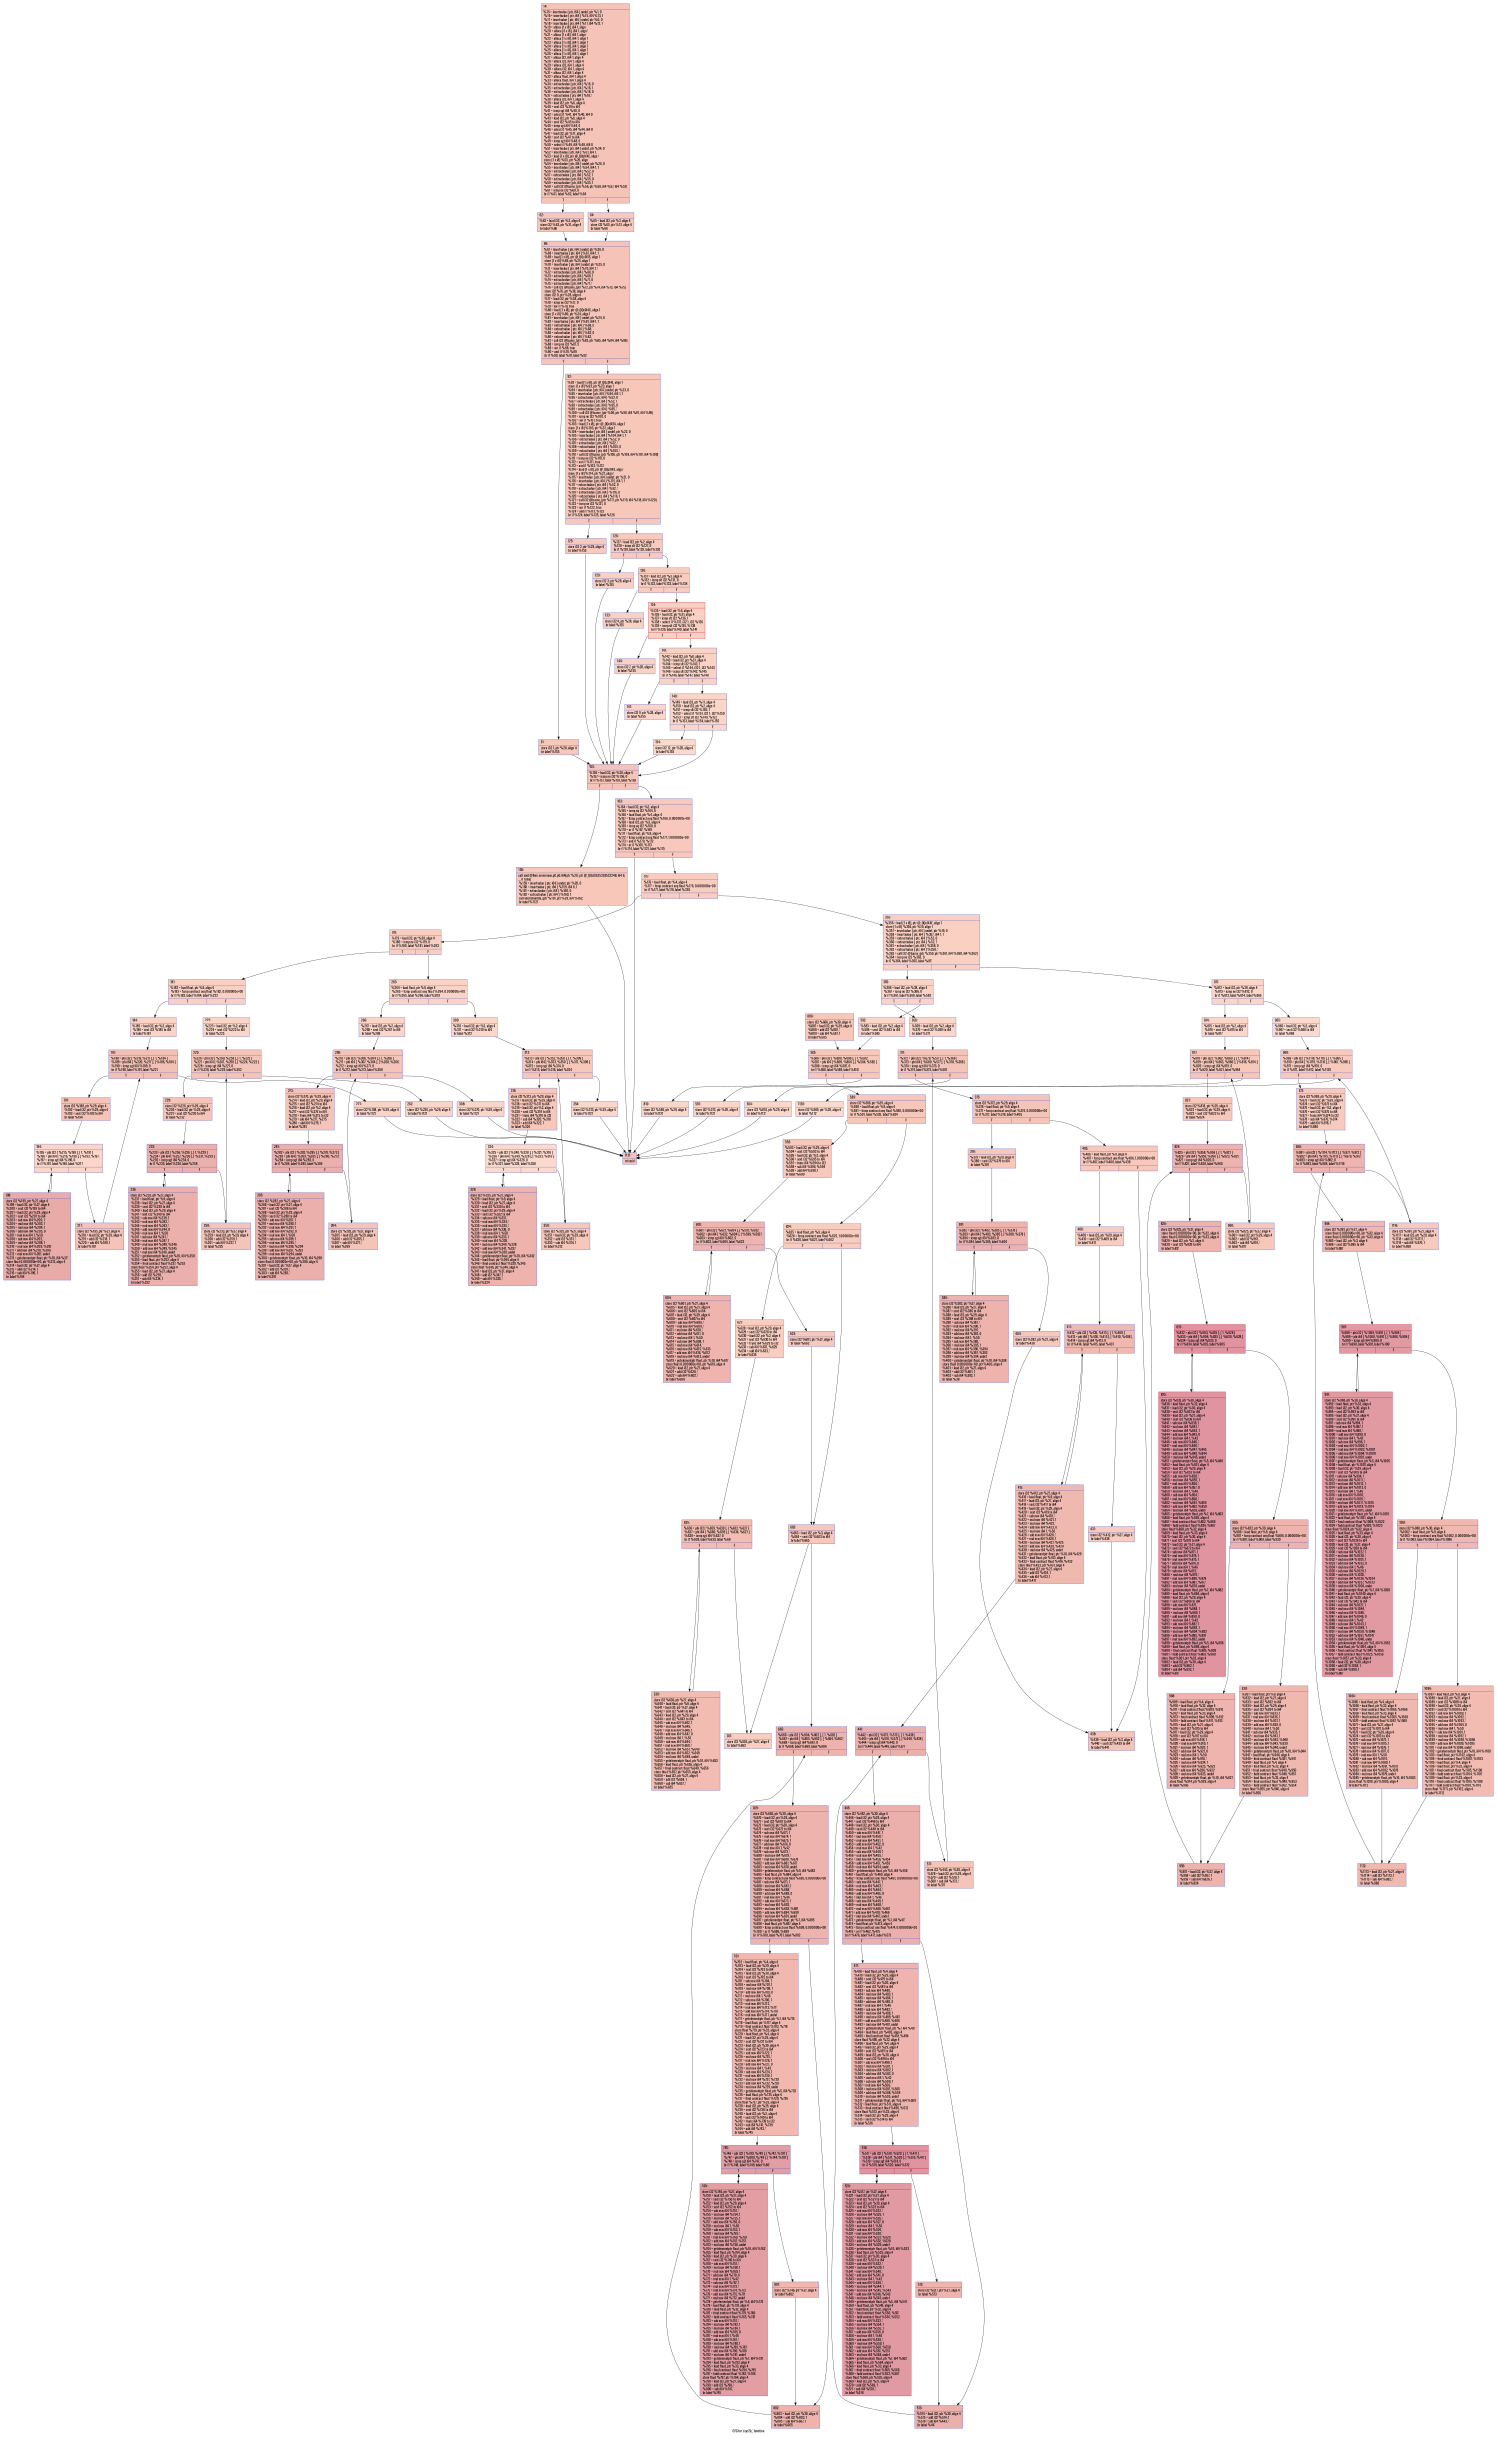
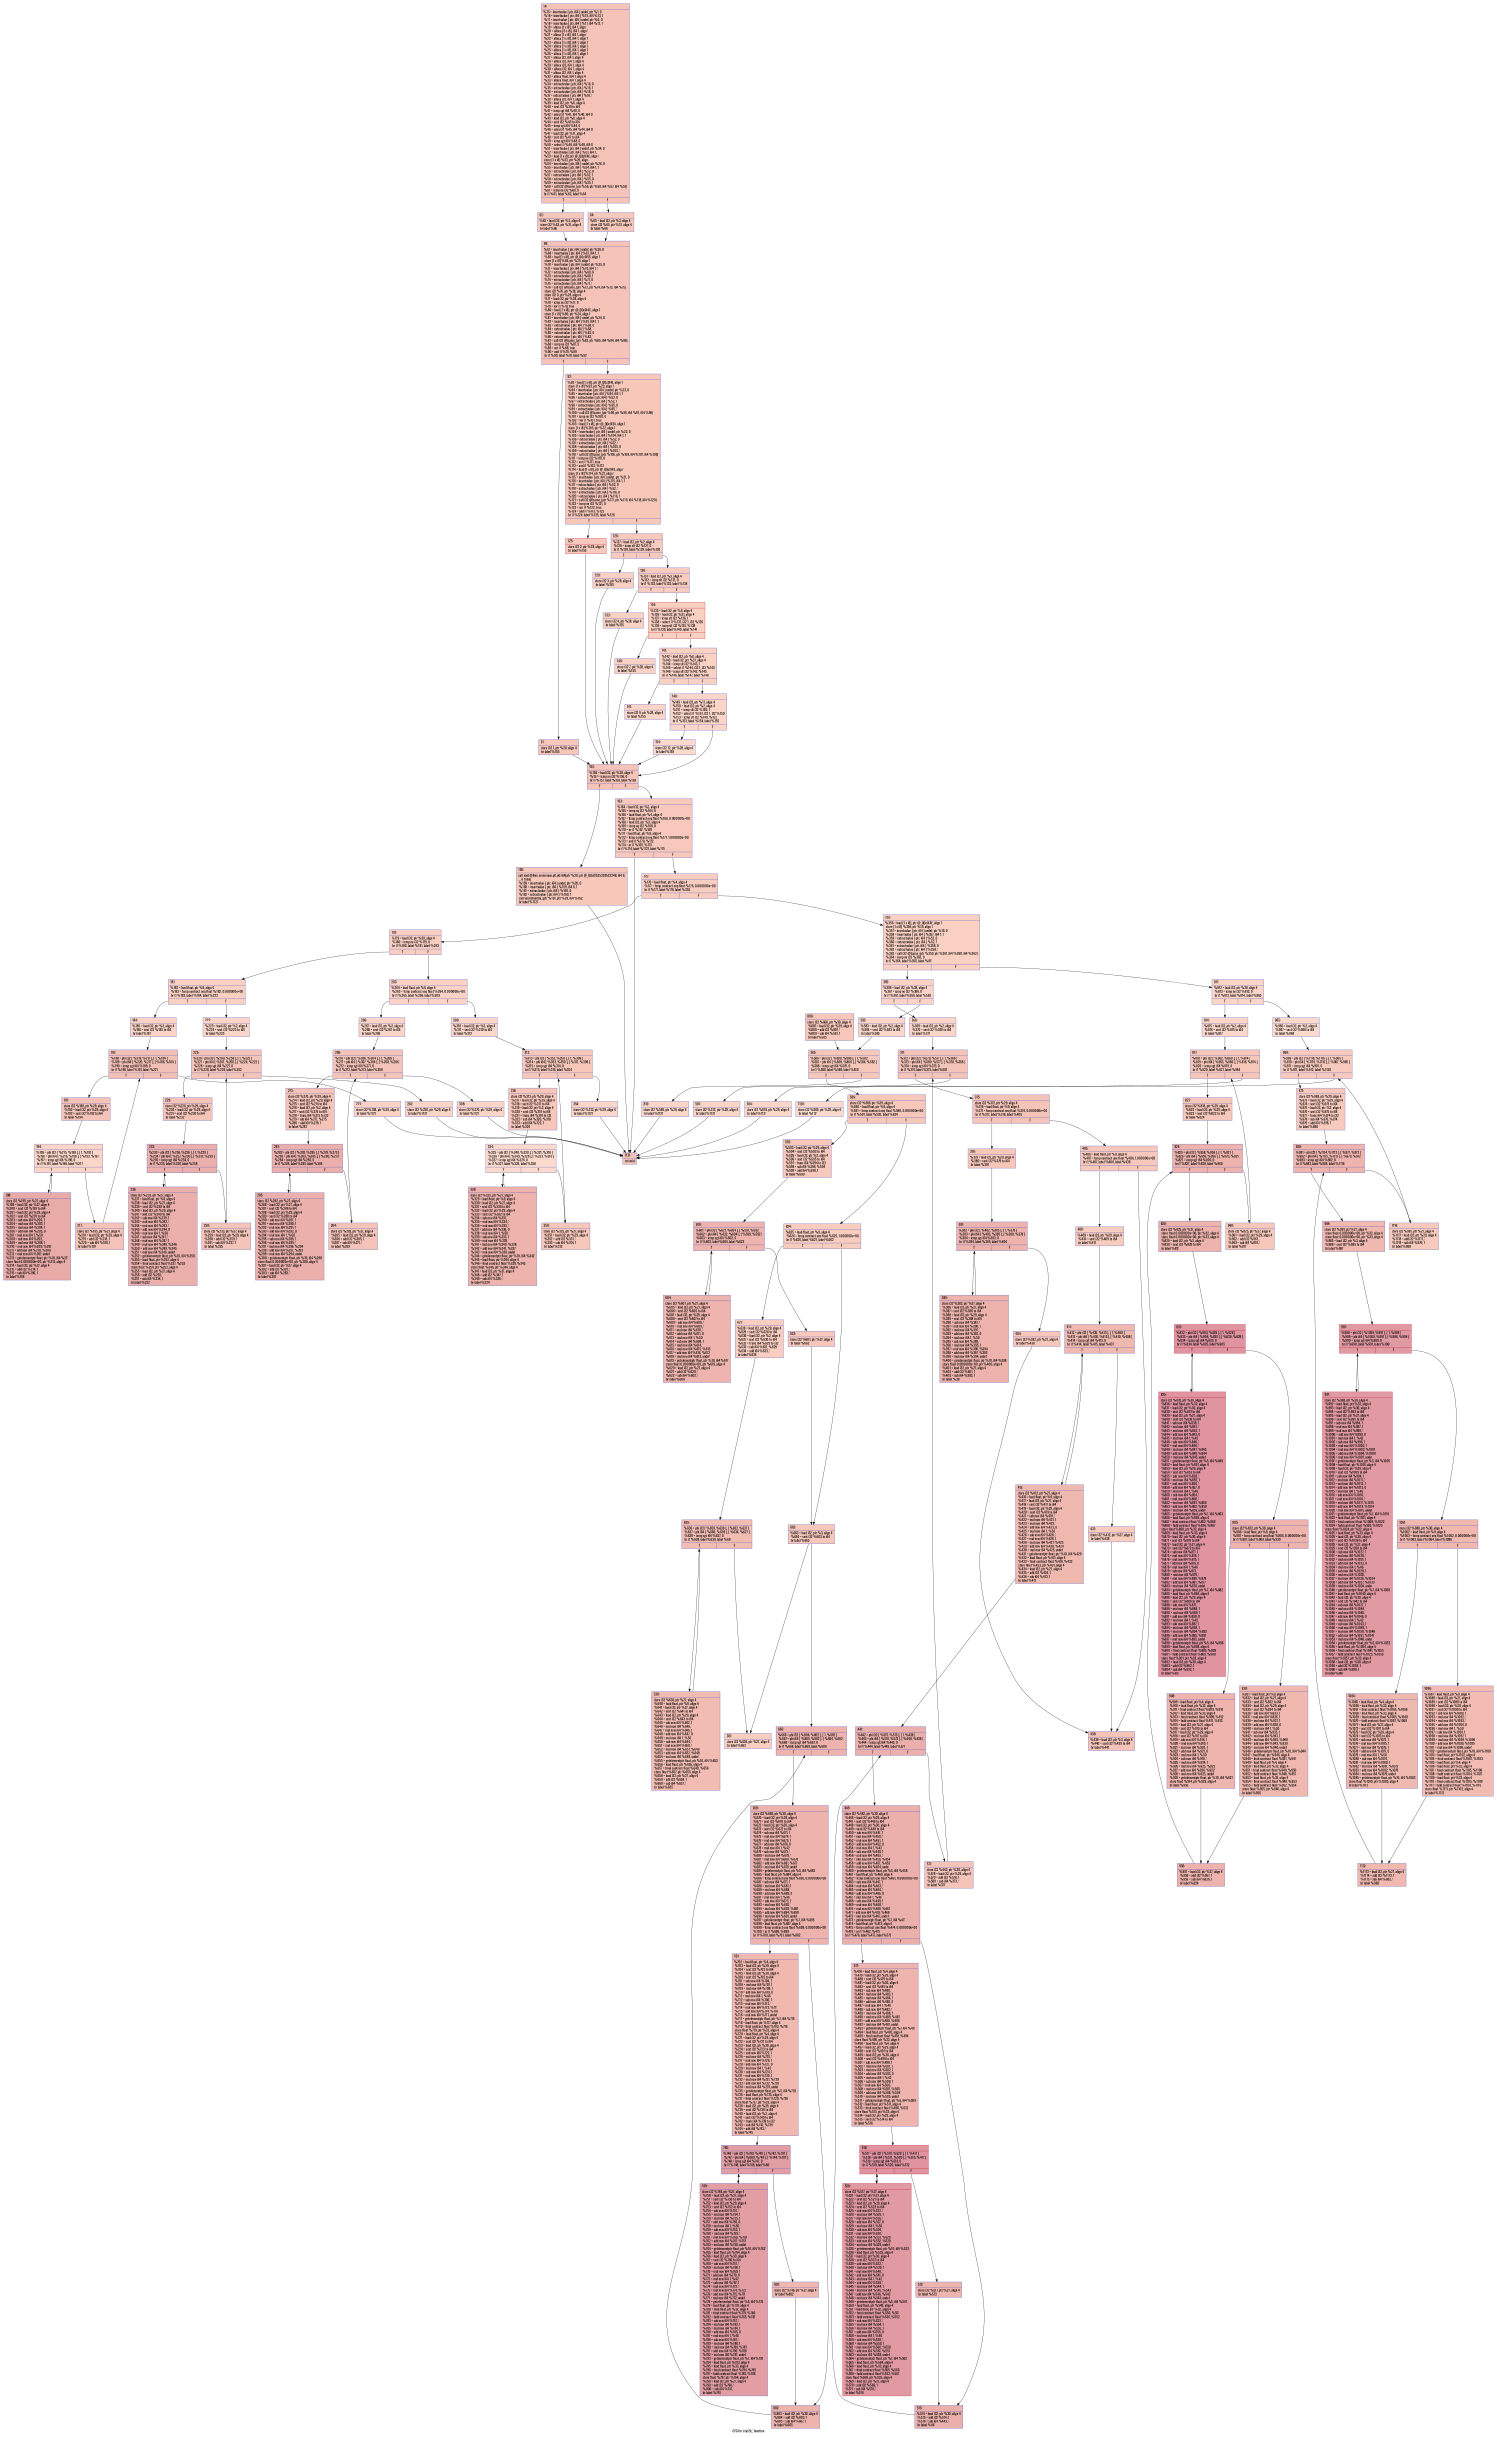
node "125:": color #3d50c3ff -> #b70d28ff
